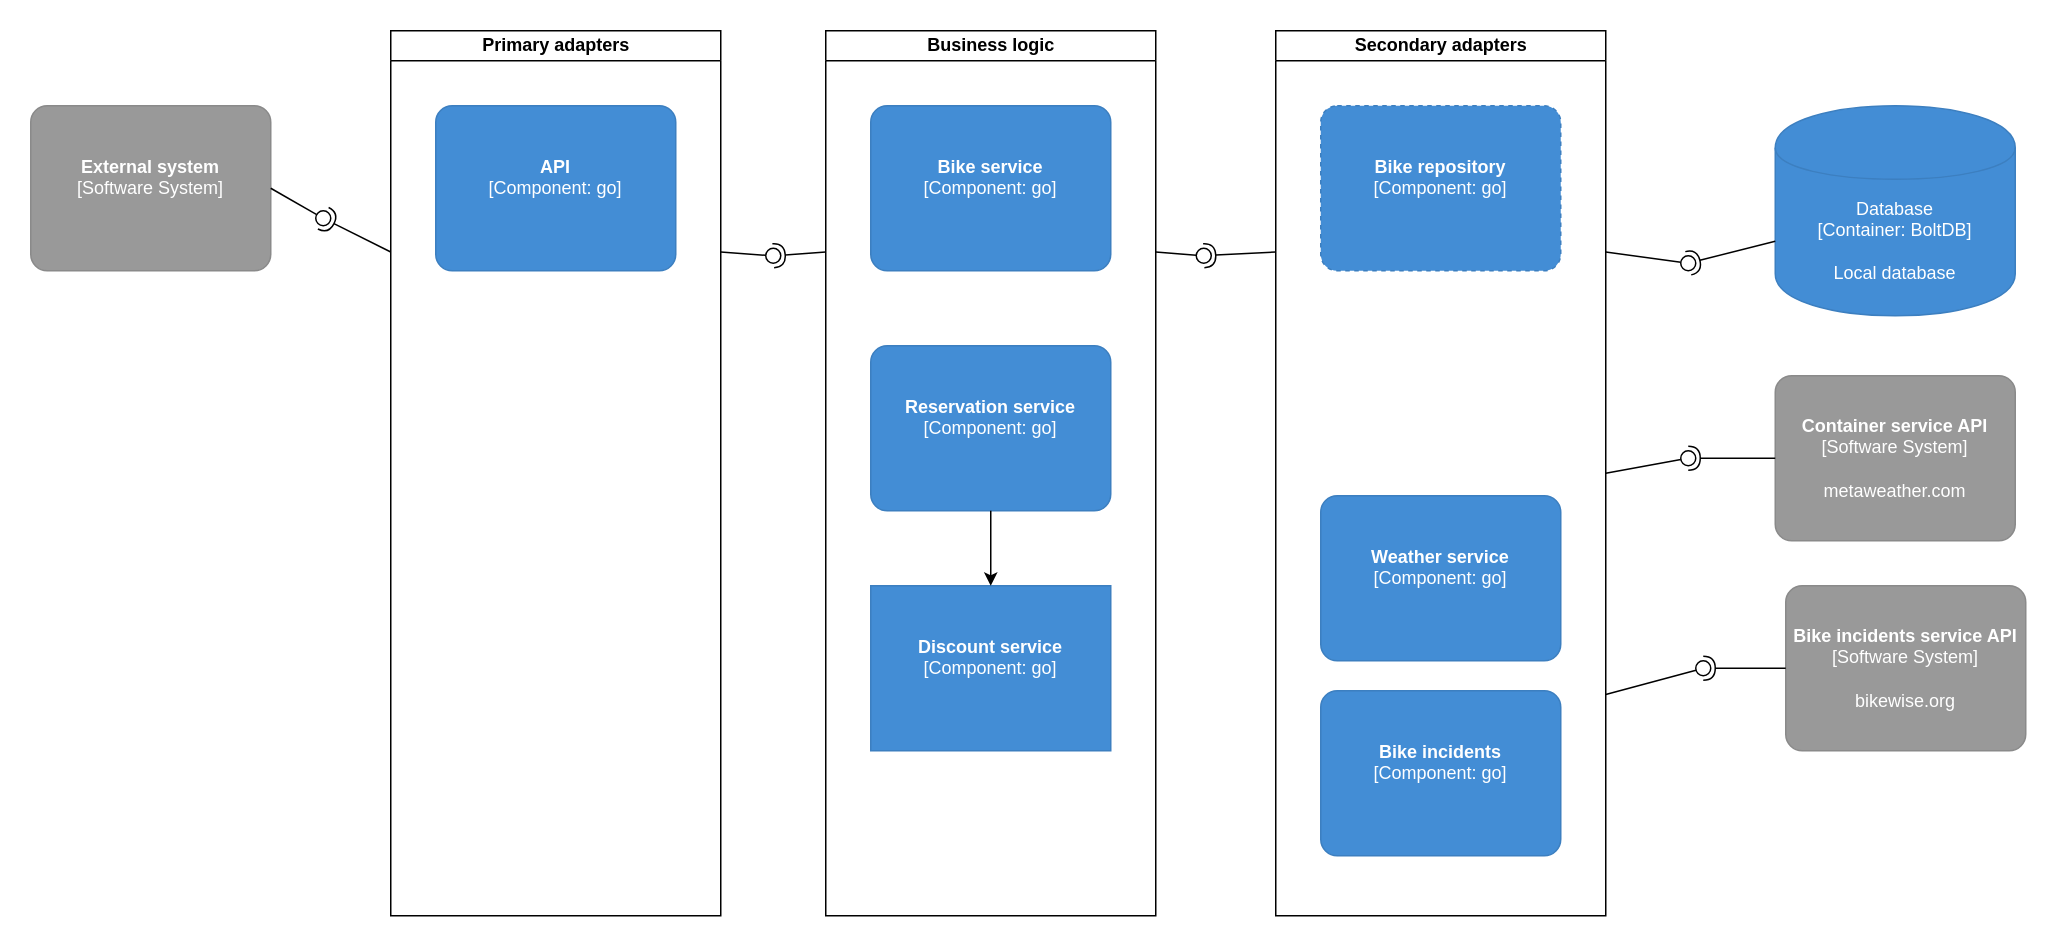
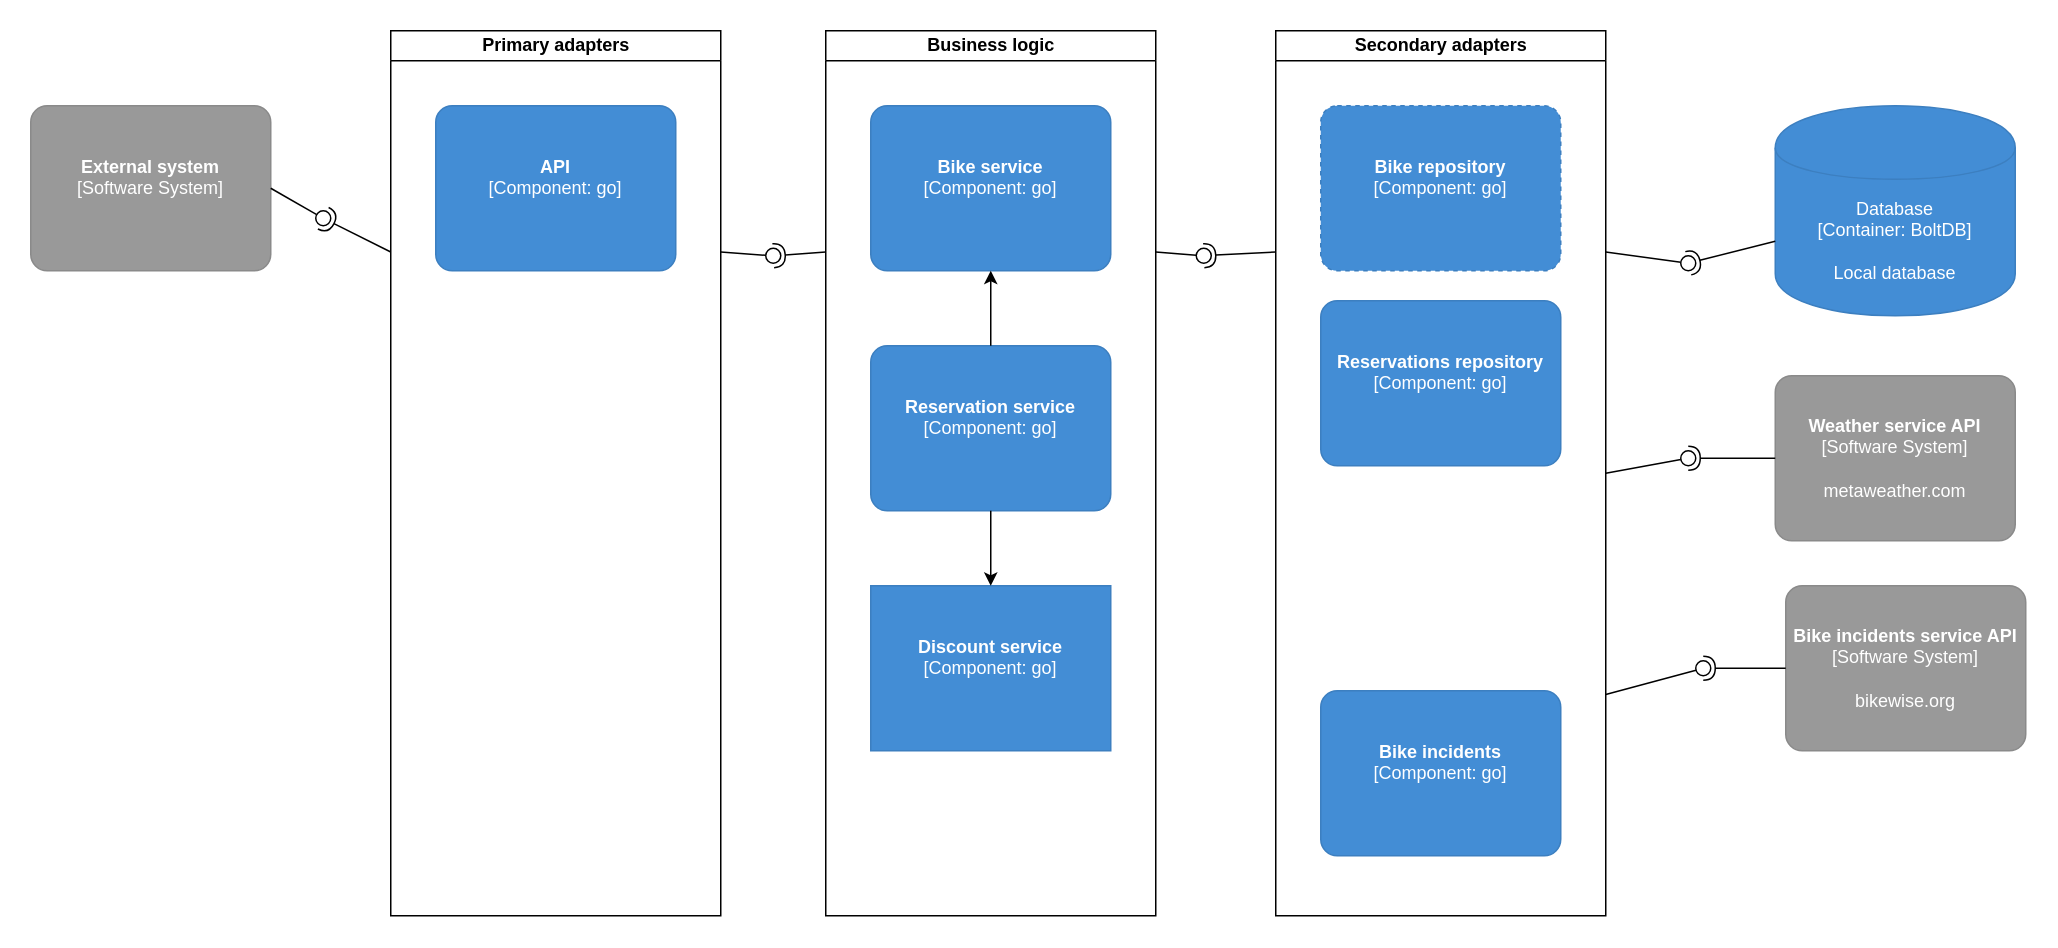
edge "Reservation service [Component: go]" -> "Bike service [Component: go]": added
node "Reservations repository [Component: go]": added
node "Container service API [Software System] metaweather.com": label "Container service API [Software System] metaweather.com" -> "Weather service API [Software System] metaweather.com"
node "Weather service [Component: go]": removed
